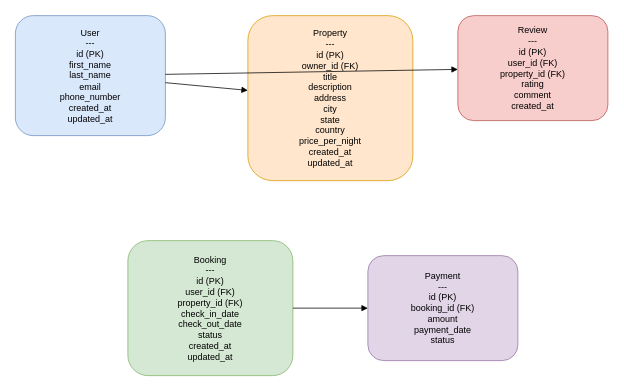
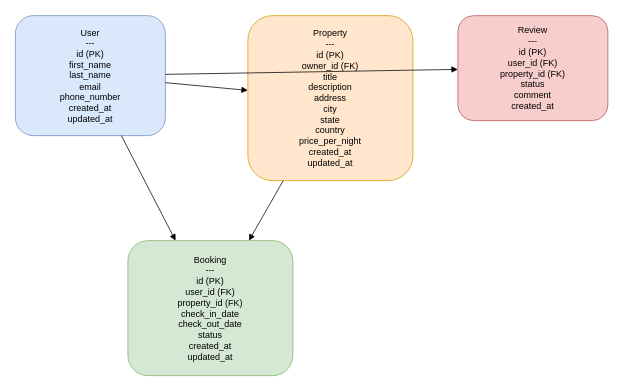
node "Review --- id (PK) user_id (FK) property_id (FK) rating comment created_at": label "Review --- id (PK) user_id (FK) property_id (FK) rating comment created_at" -> "Review --- id (PK) user_id (FK) property_id (FK) status comment created_at"
edge "User --- id (PK) first_name last_name email phone_number created_at updated_at" -> "Booking --- id (PK) user_id (FK) property_id (FK) check_in_date check_out_date status created_at updated_at": added
edge "Property --- id (PK) owner_id (FK) title description address city state country price_per_night created_at updated_at" -> "Booking --- id (PK) user_id (FK) property_id (FK) check_in_date check_out_date status created_at updated_at": added
edge "Booking --- id (PK) user_id (FK) property_id (FK) check_in_date check_out_date status created_at updated_at" -> "Payment --- id (PK) booking_id (FK) amount payment_date status": removed
node "Payment --- id (PK) booking_id (FK) amount payment_date status": removed
